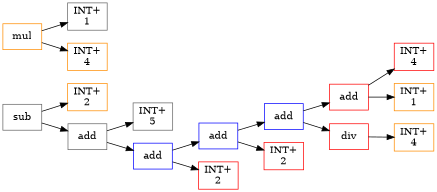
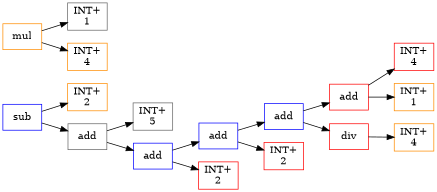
node "sub": color gray40 -> blue
